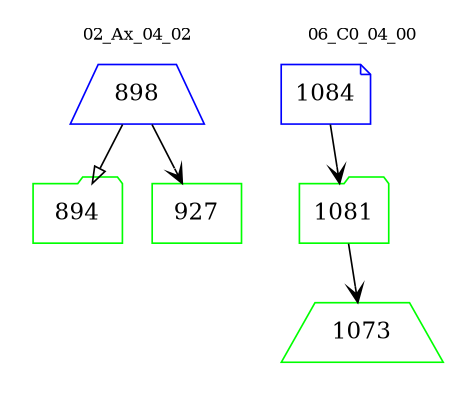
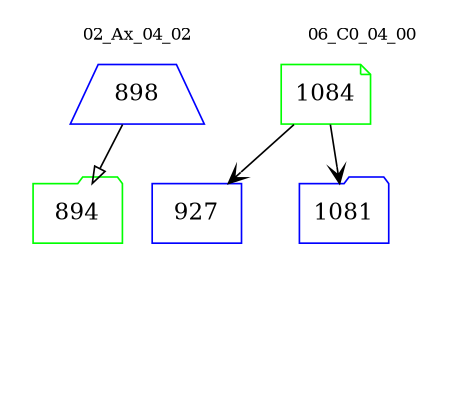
node "1084": color blue -> green
edge "898" -> "927": now "1084" -> "927"
node "927": color green -> blue
node "1081": color green -> blue
node "1073": removed
